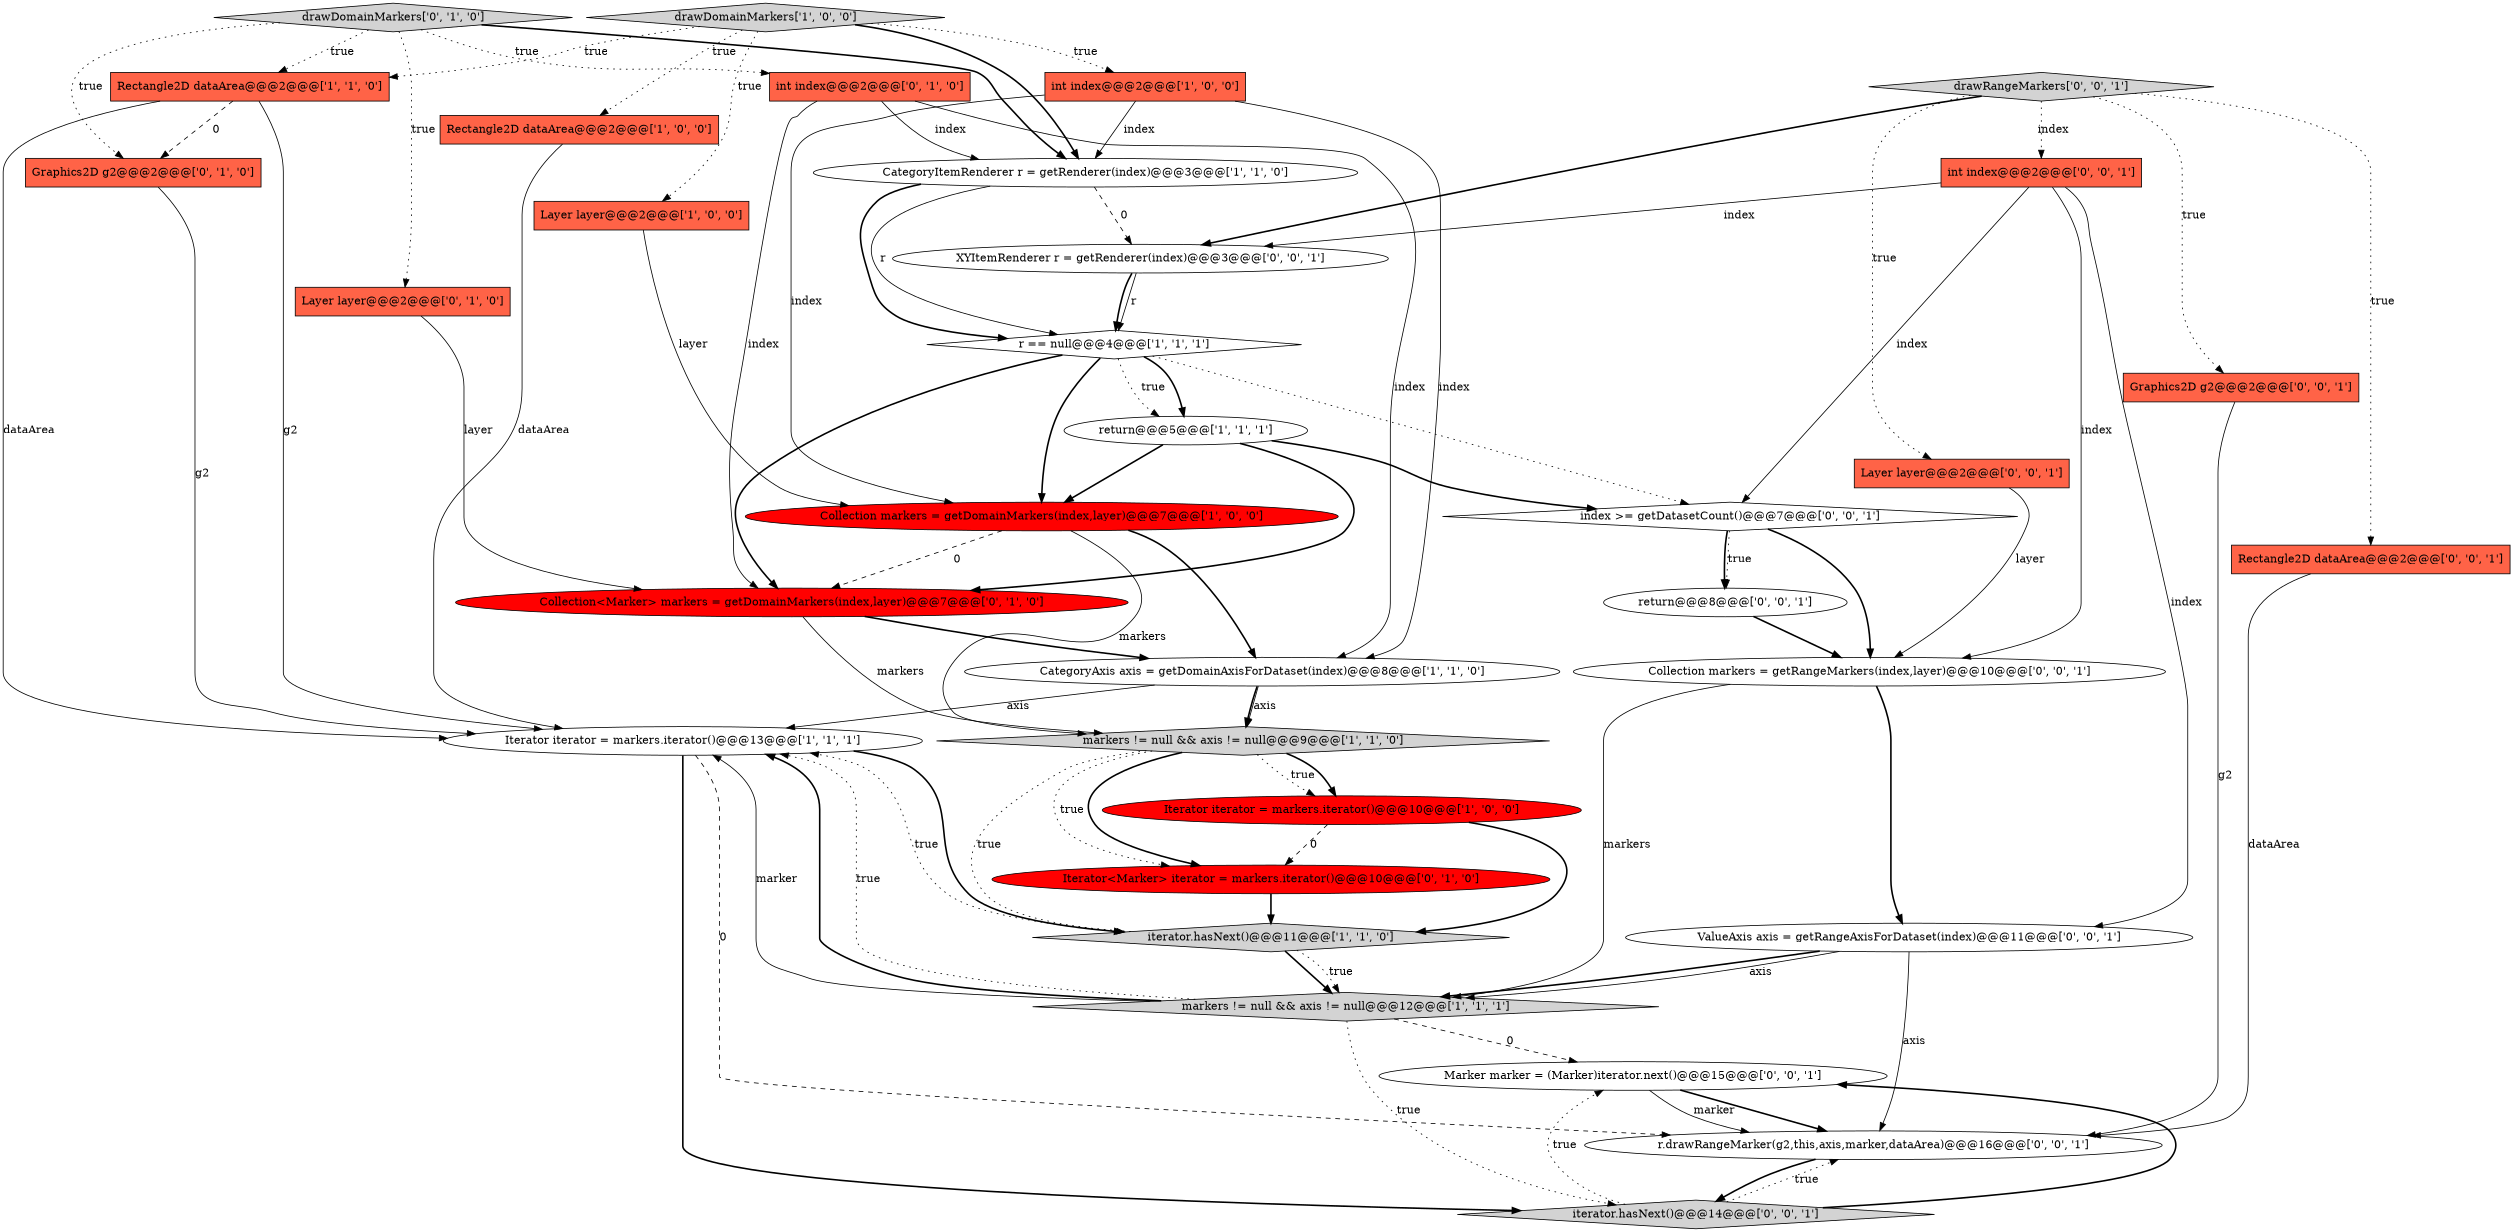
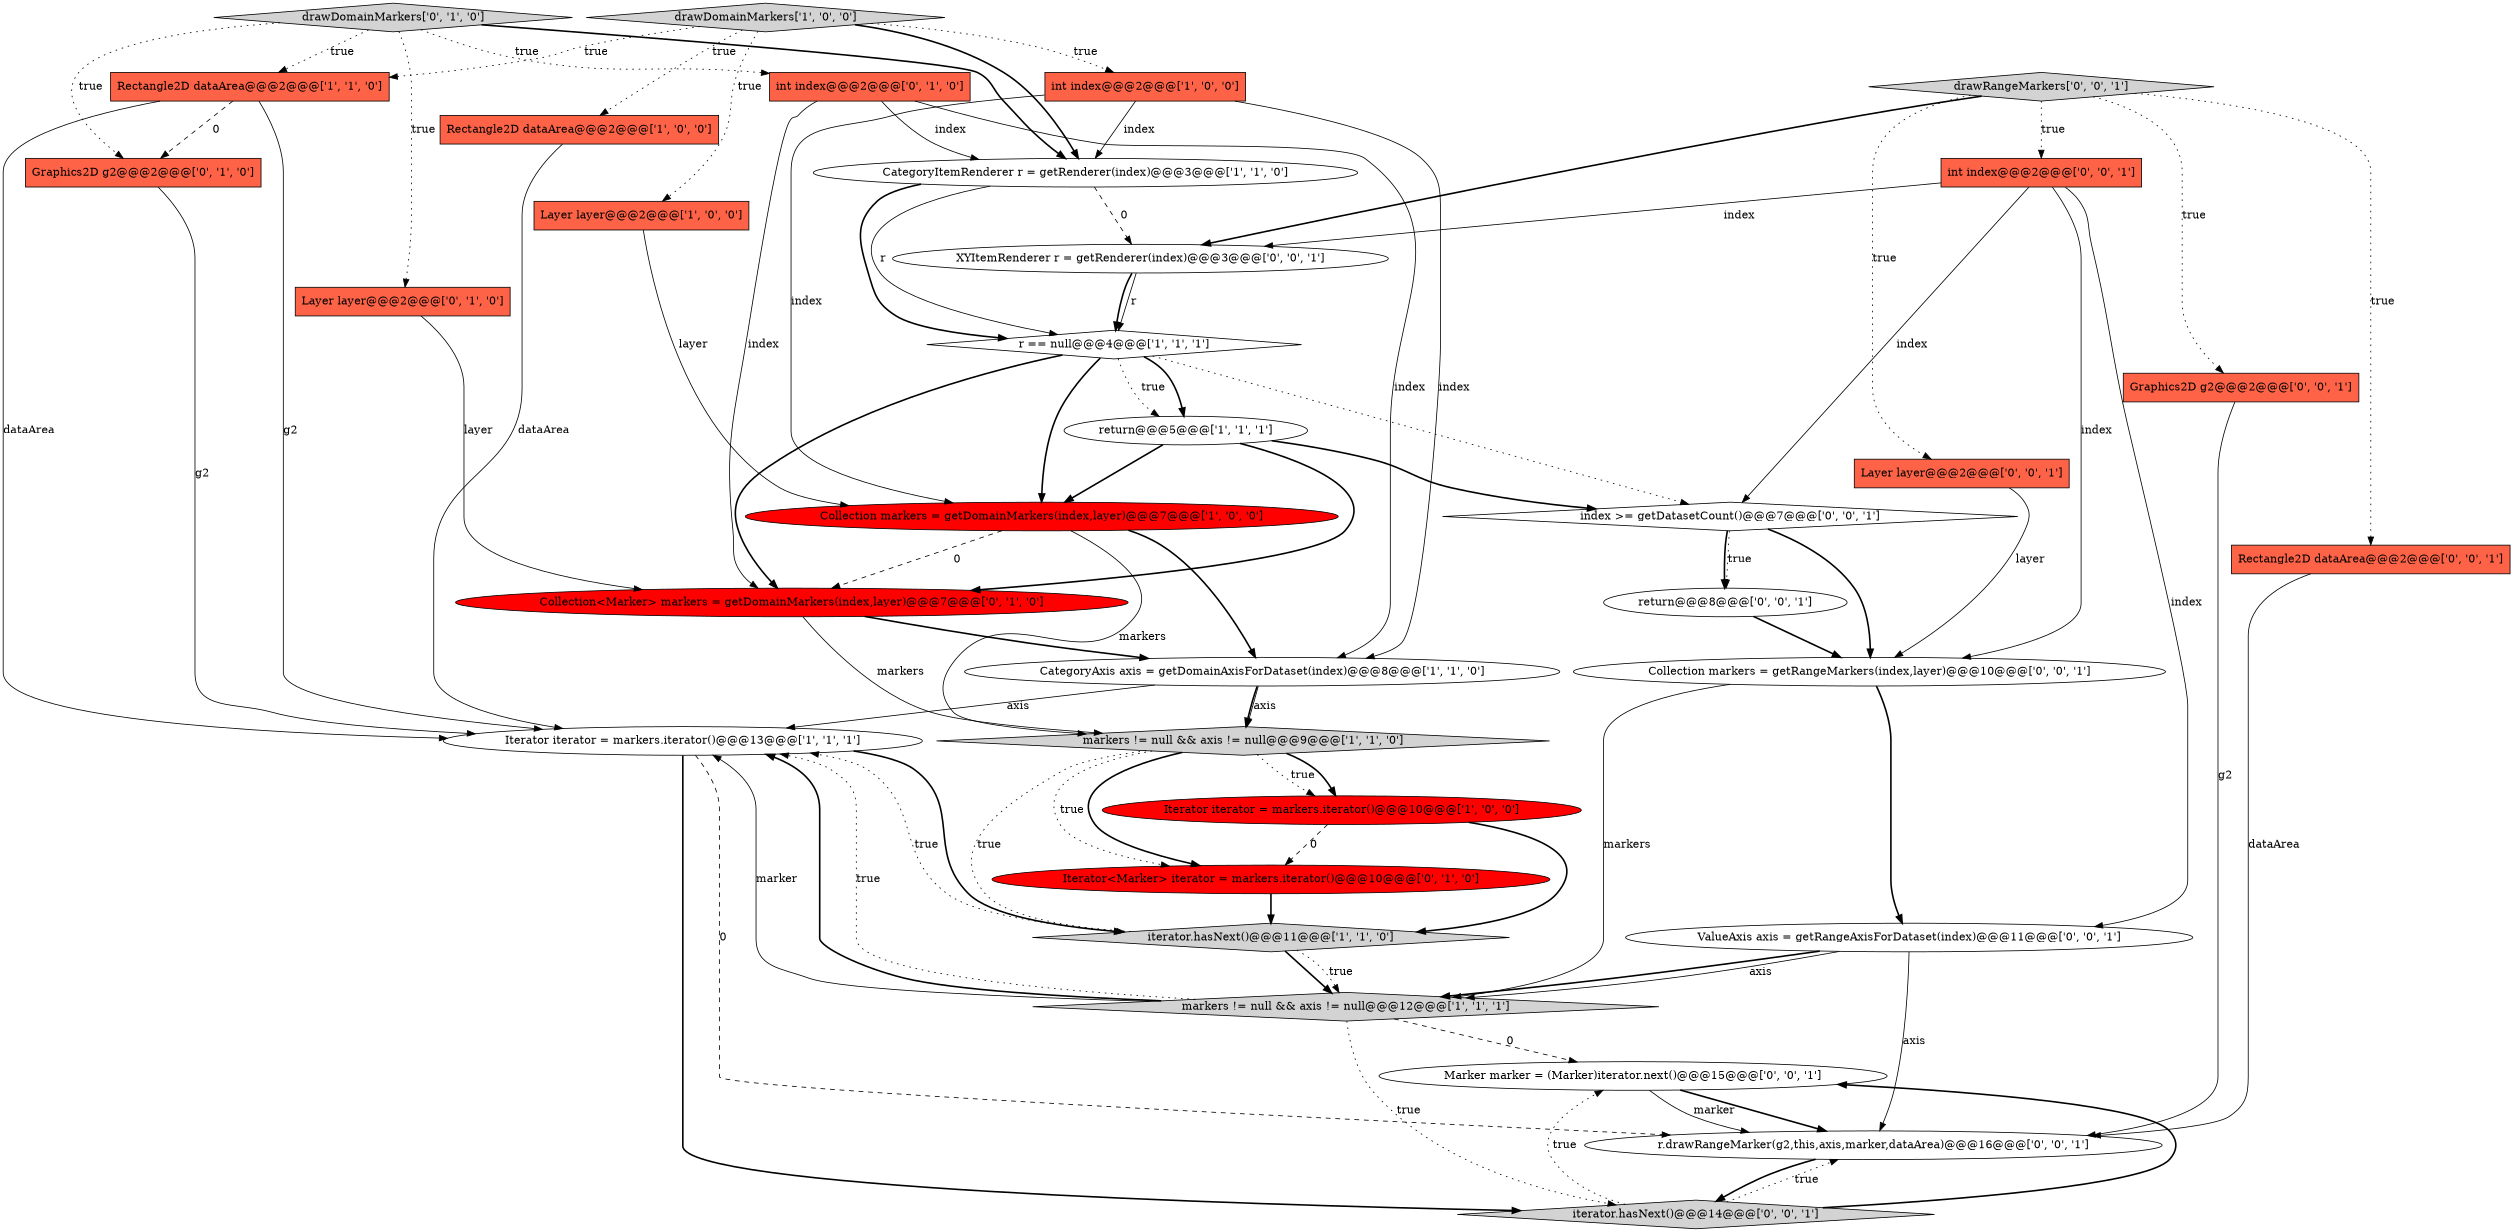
edge "drawRangeMarkers['0', '0', '1']" -> "int index@@@2@@@['0', '0', '1']": label "index" -> "true"
